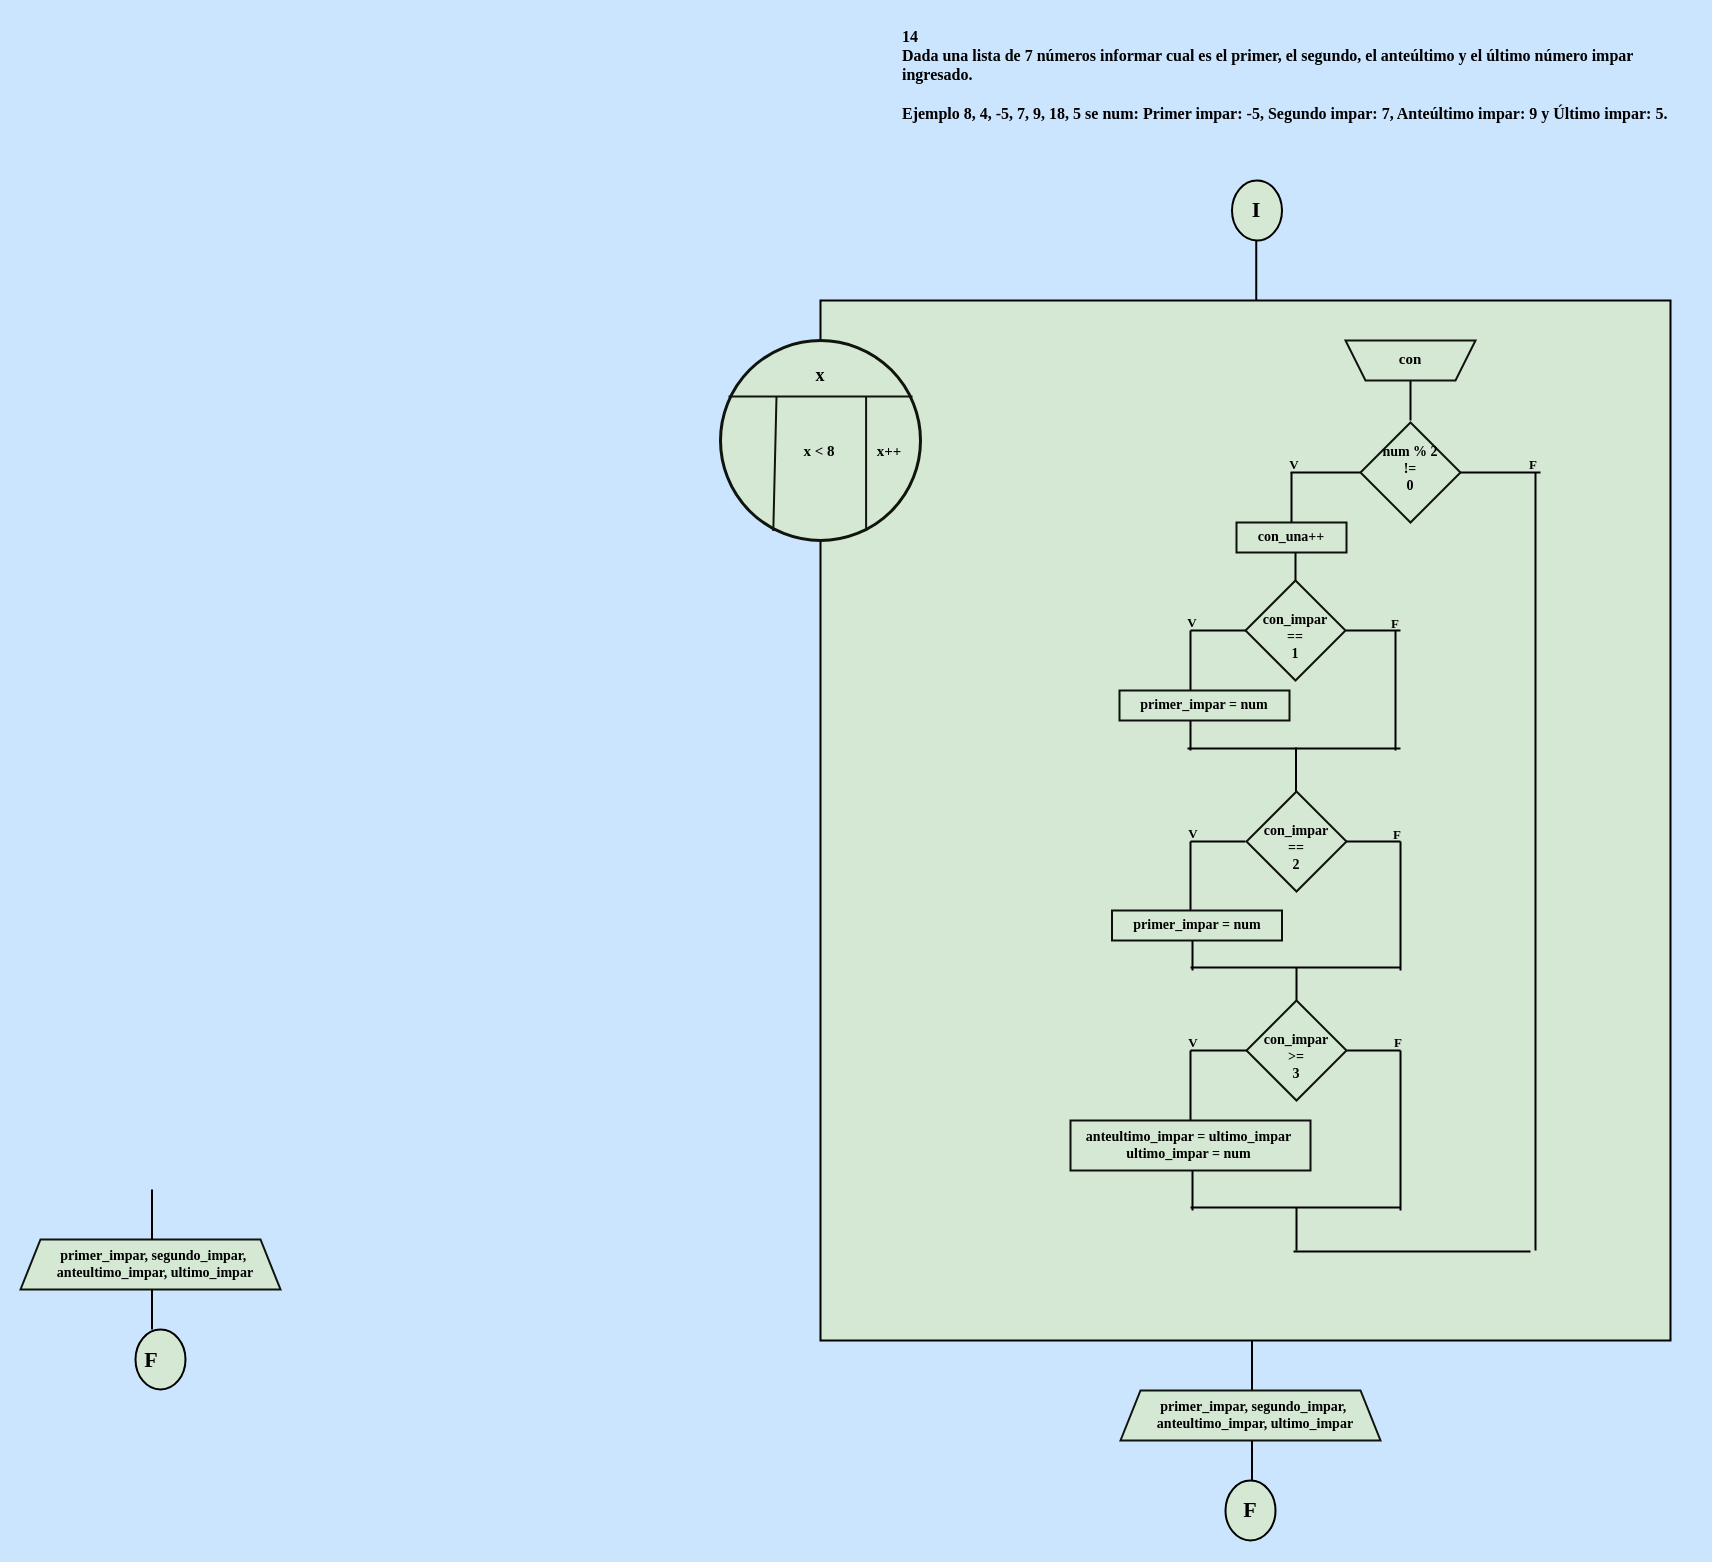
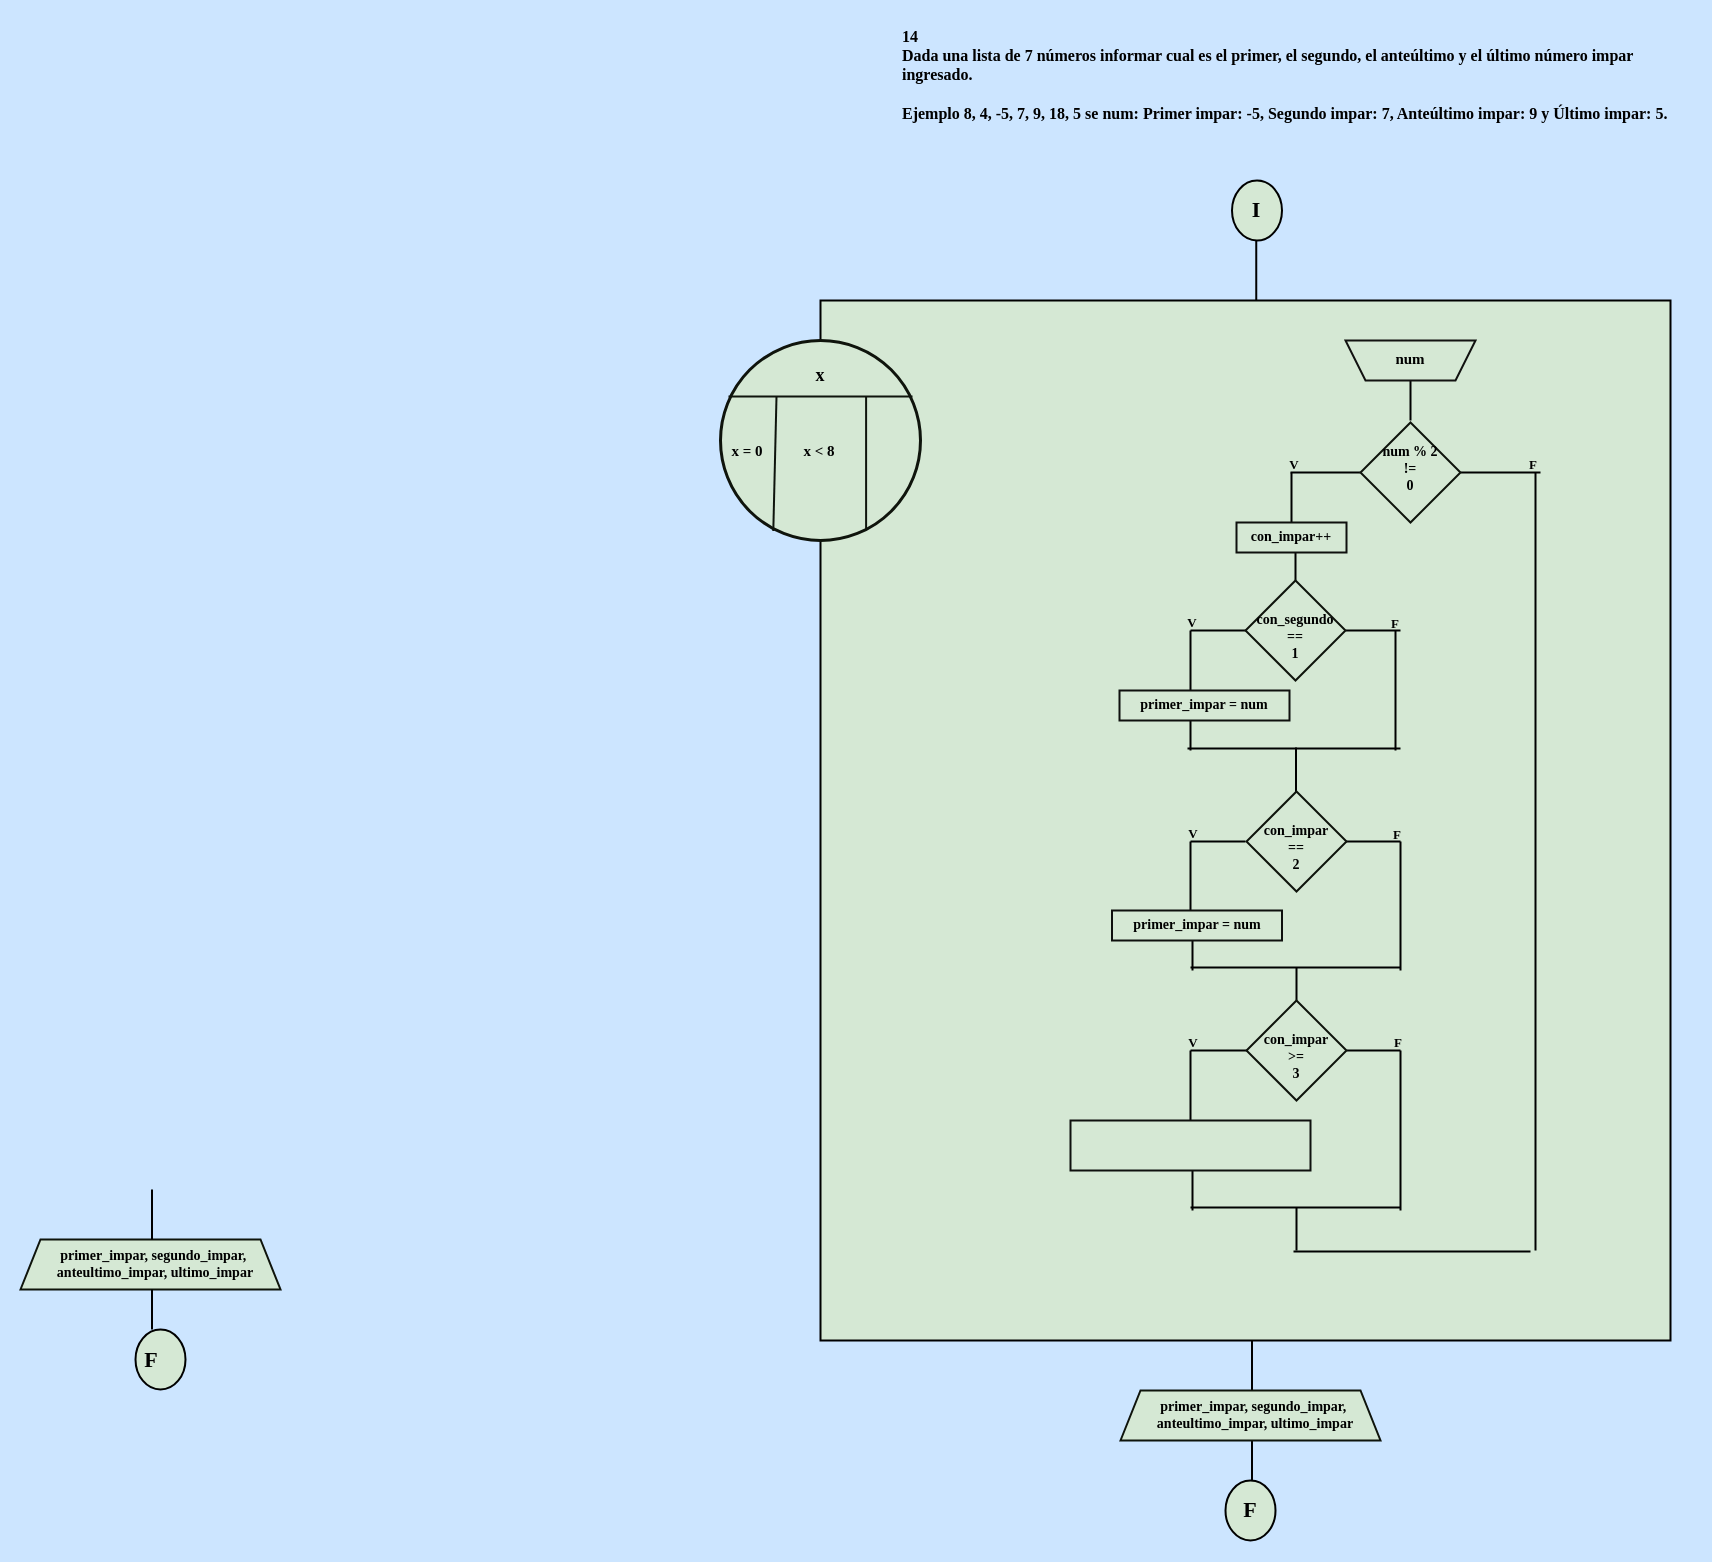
node "con": label "con" -> "num"
node "x = 0": added
node "x++": removed
node "con_una++": label "con_una++" -> "con_impar++"
node "con_impar == 1": label "con_impar == 1" -> "con_segundo == 1"
node "anteultimo_impar = ultimo_impar ultimo_impar = num": removed
